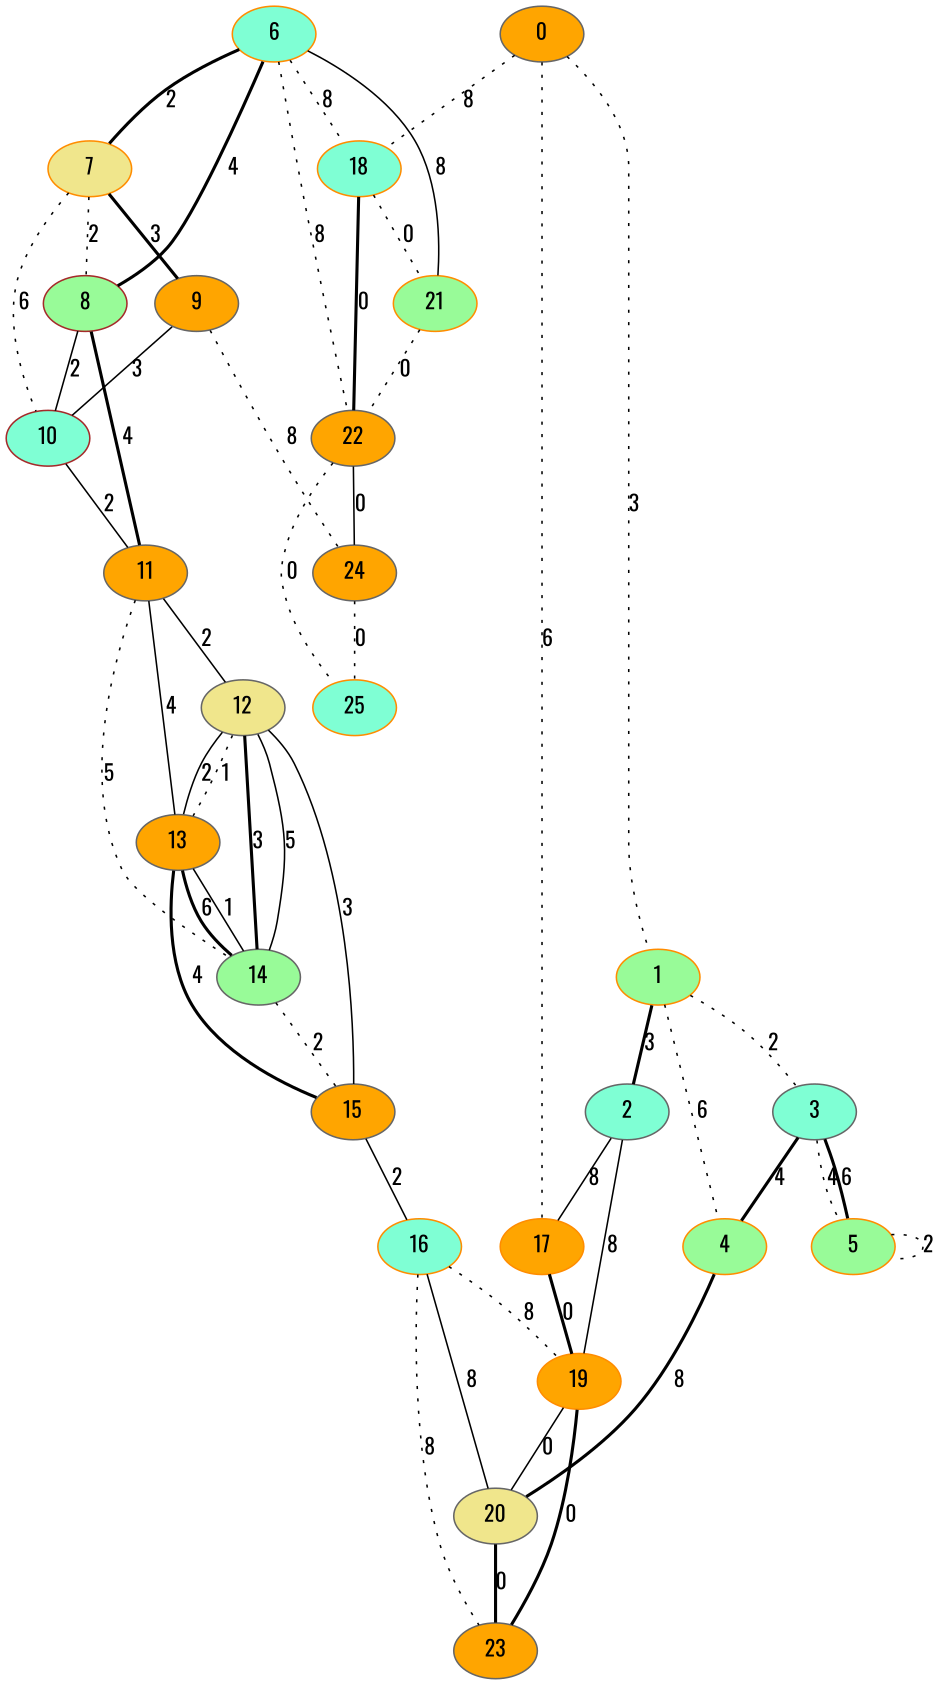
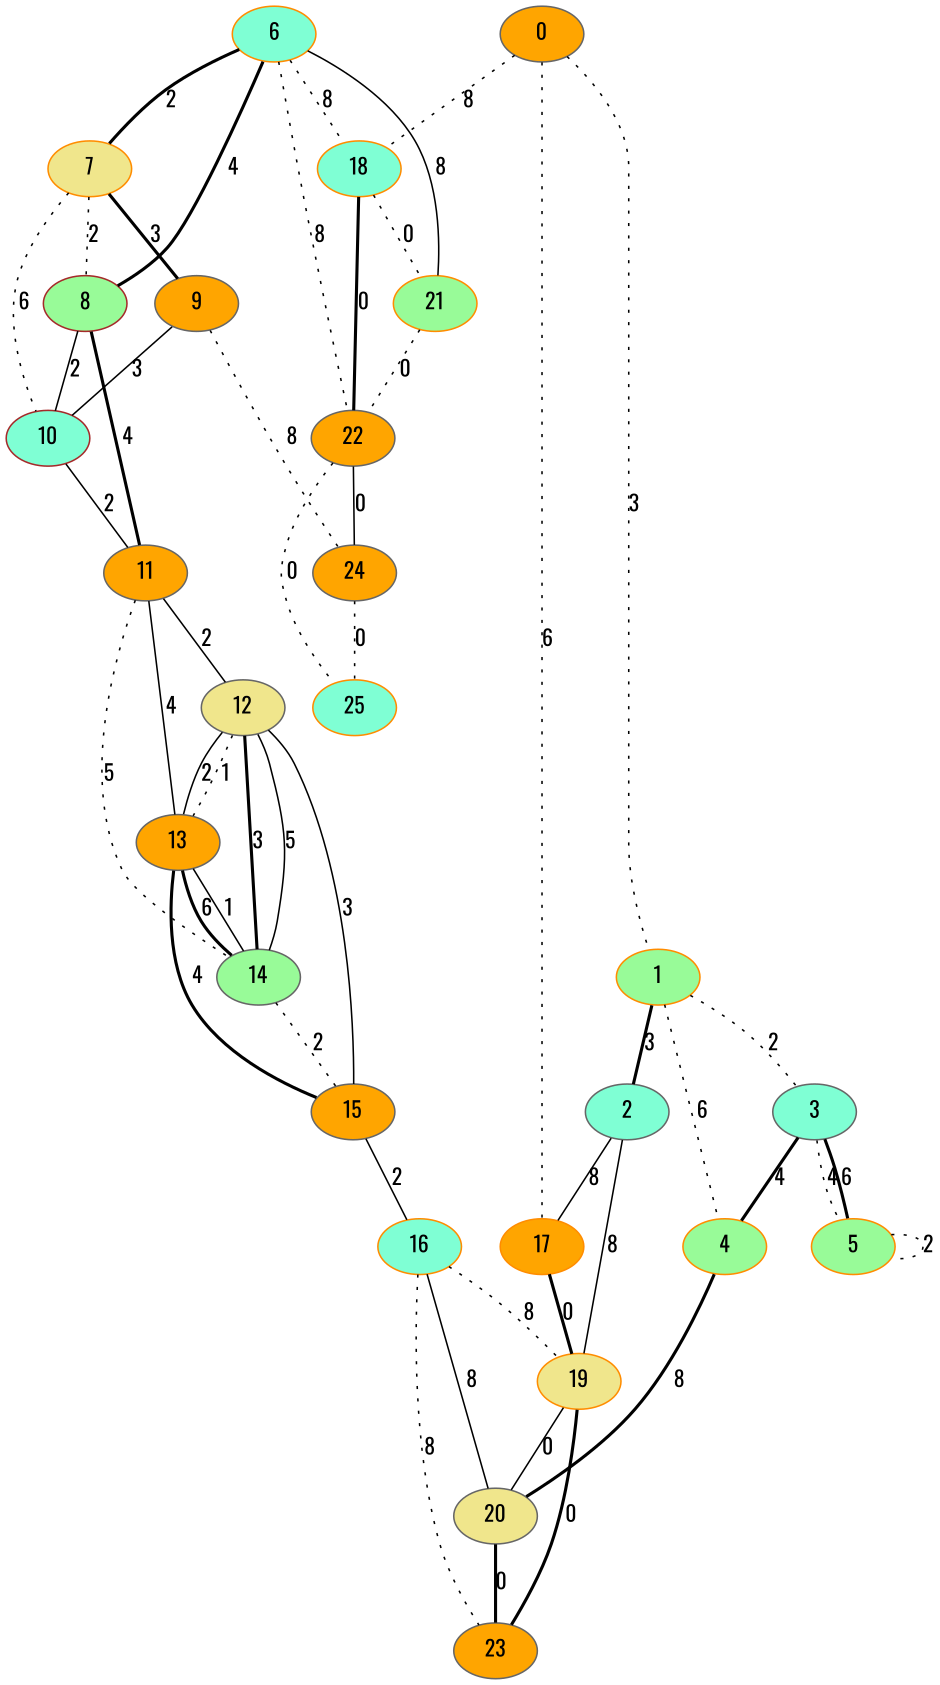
node "19": fillcolor orange -> khaki
